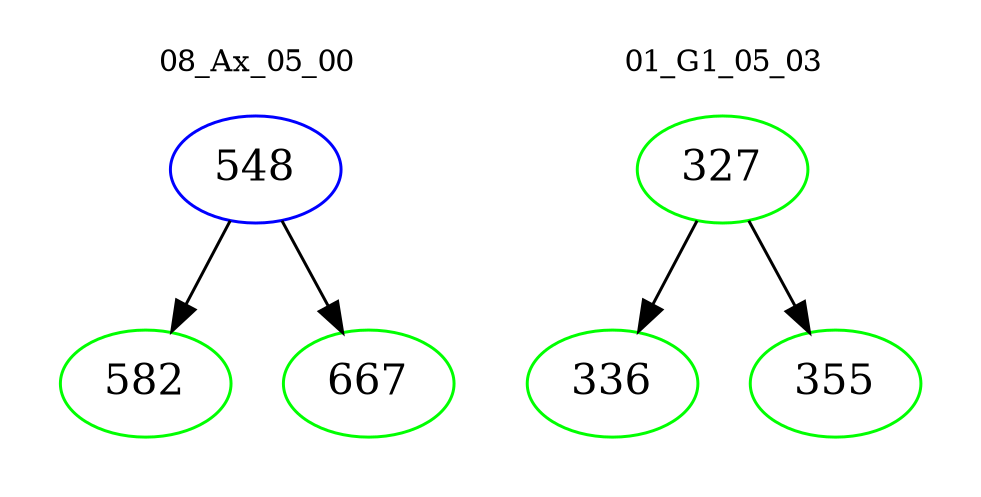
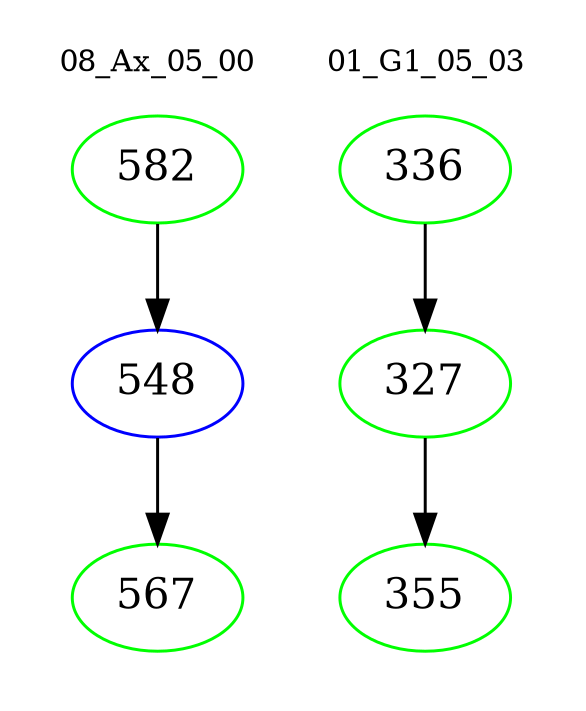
edge "548" -> "582": reversed
edge "327" -> "336": reversed
node "667": label "667" -> "567"
